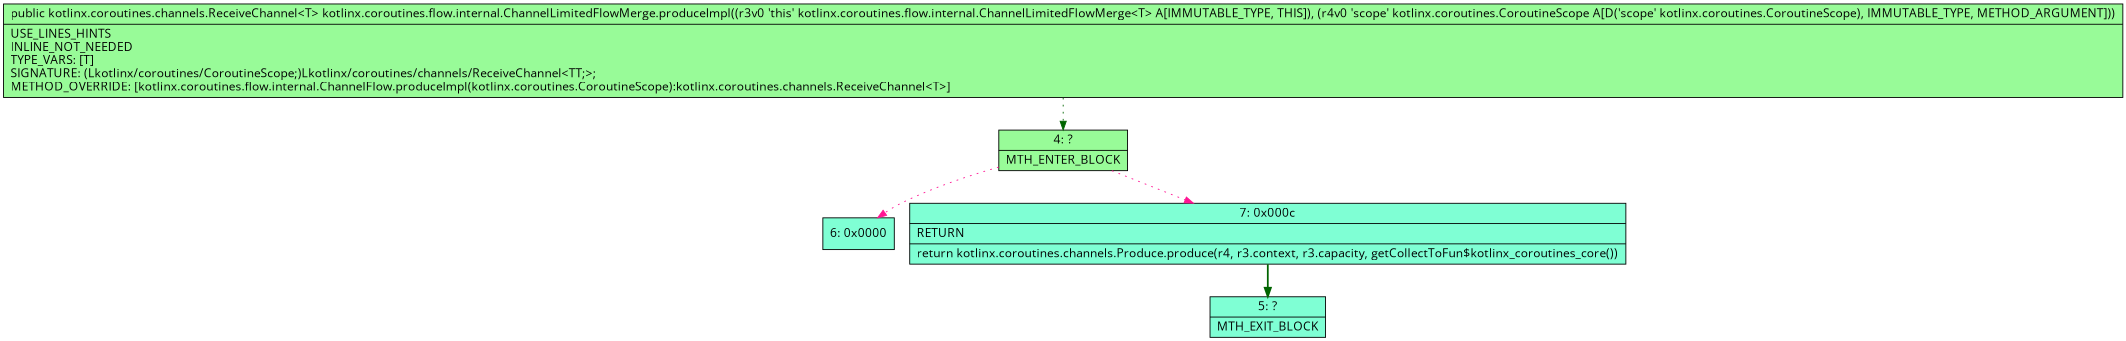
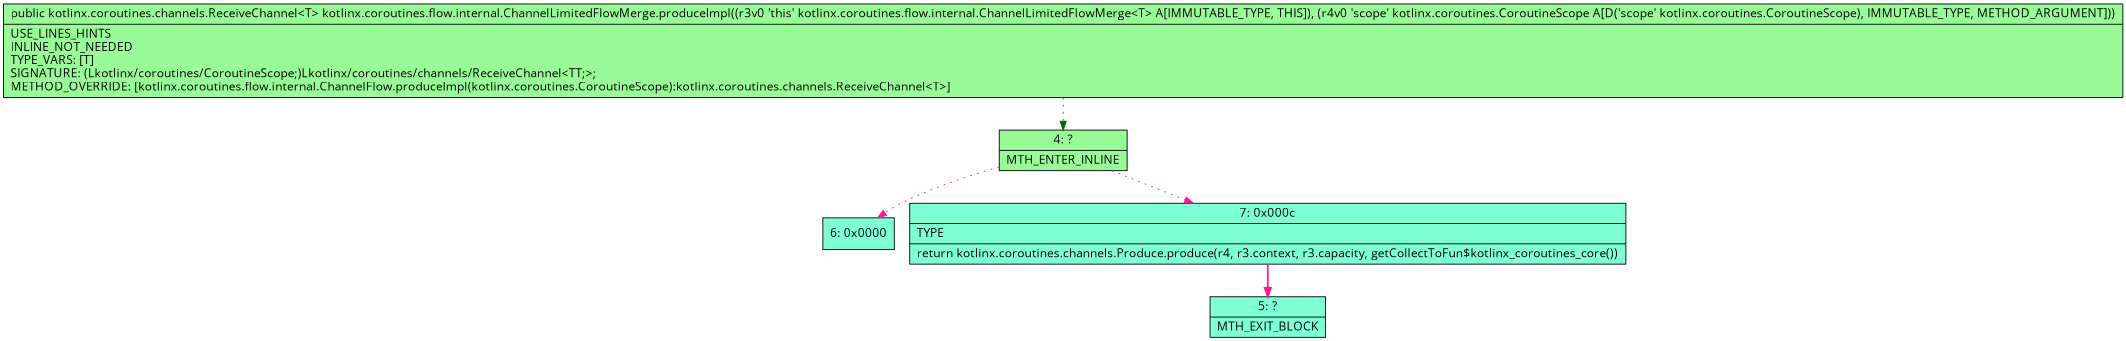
node "4: ?": text "MTH_ENTER_BLOCK" -> "MTH_ENTER_INLINE"
node "7: 0x000c": text "RETURN" -> "TYPE"
edge "7: 0x000c" -> "5: ?": color darkgreen -> deeppink
